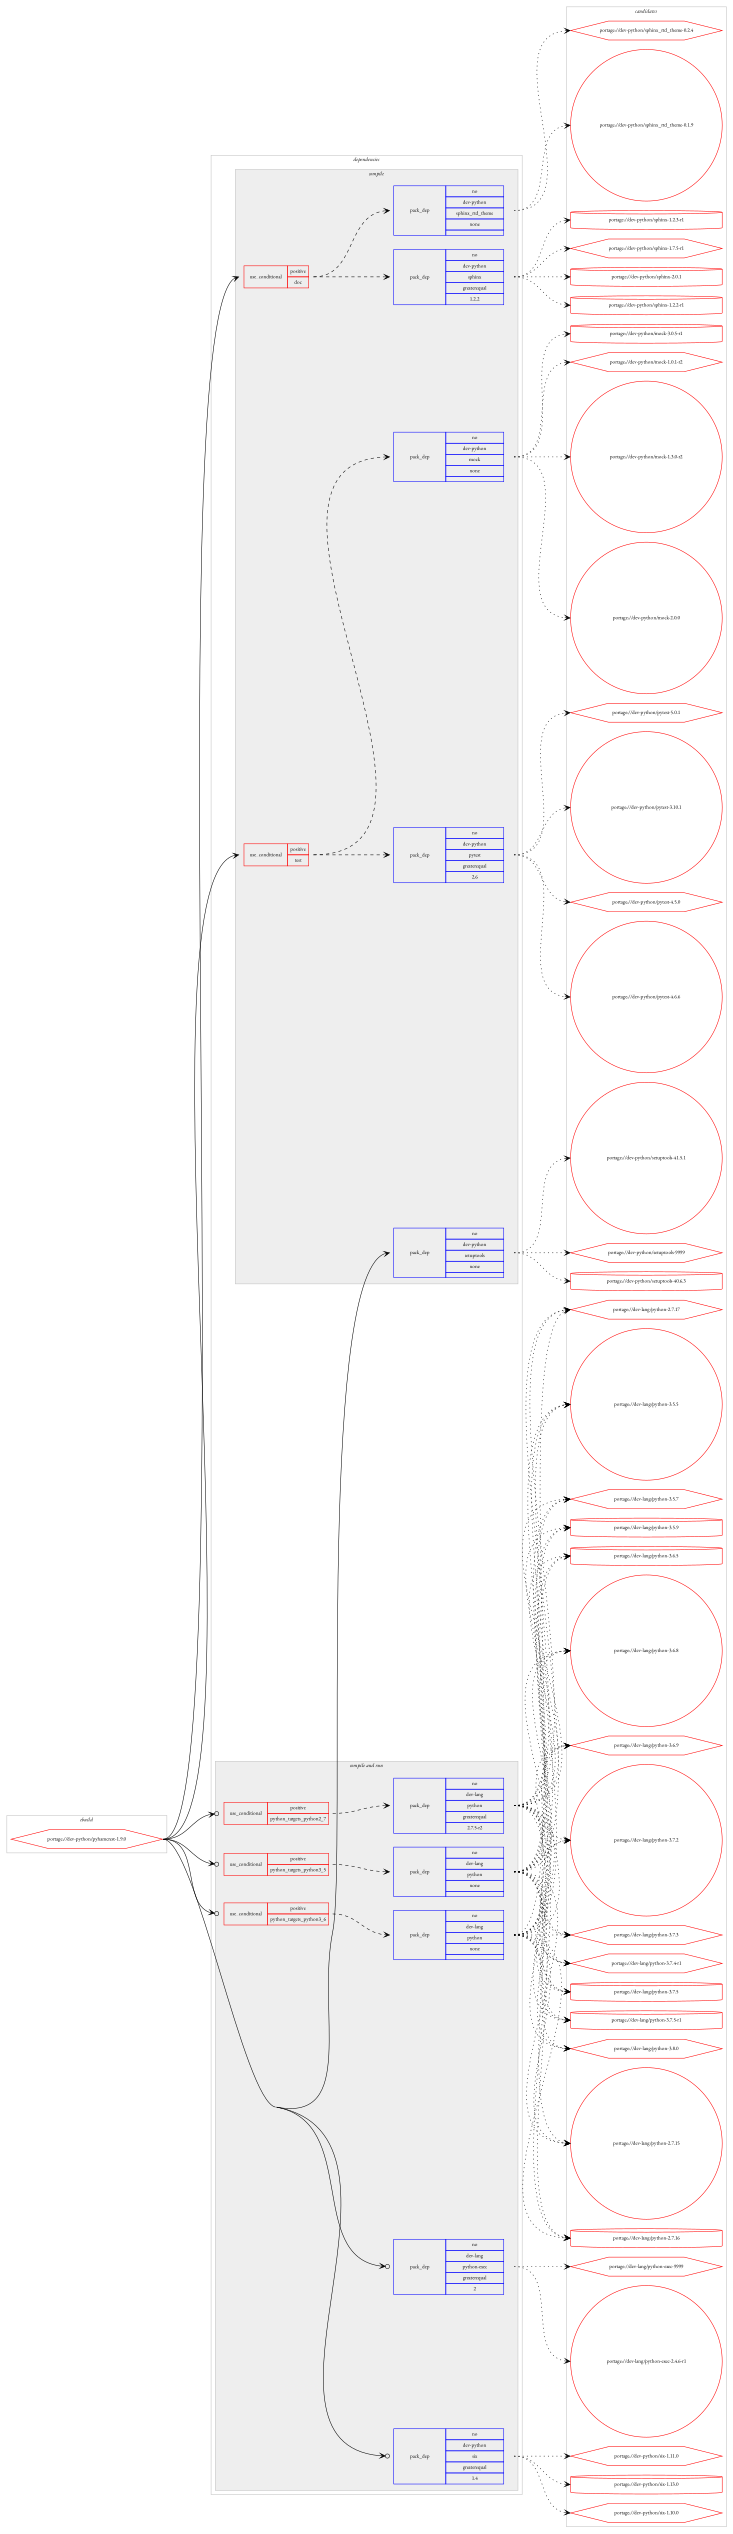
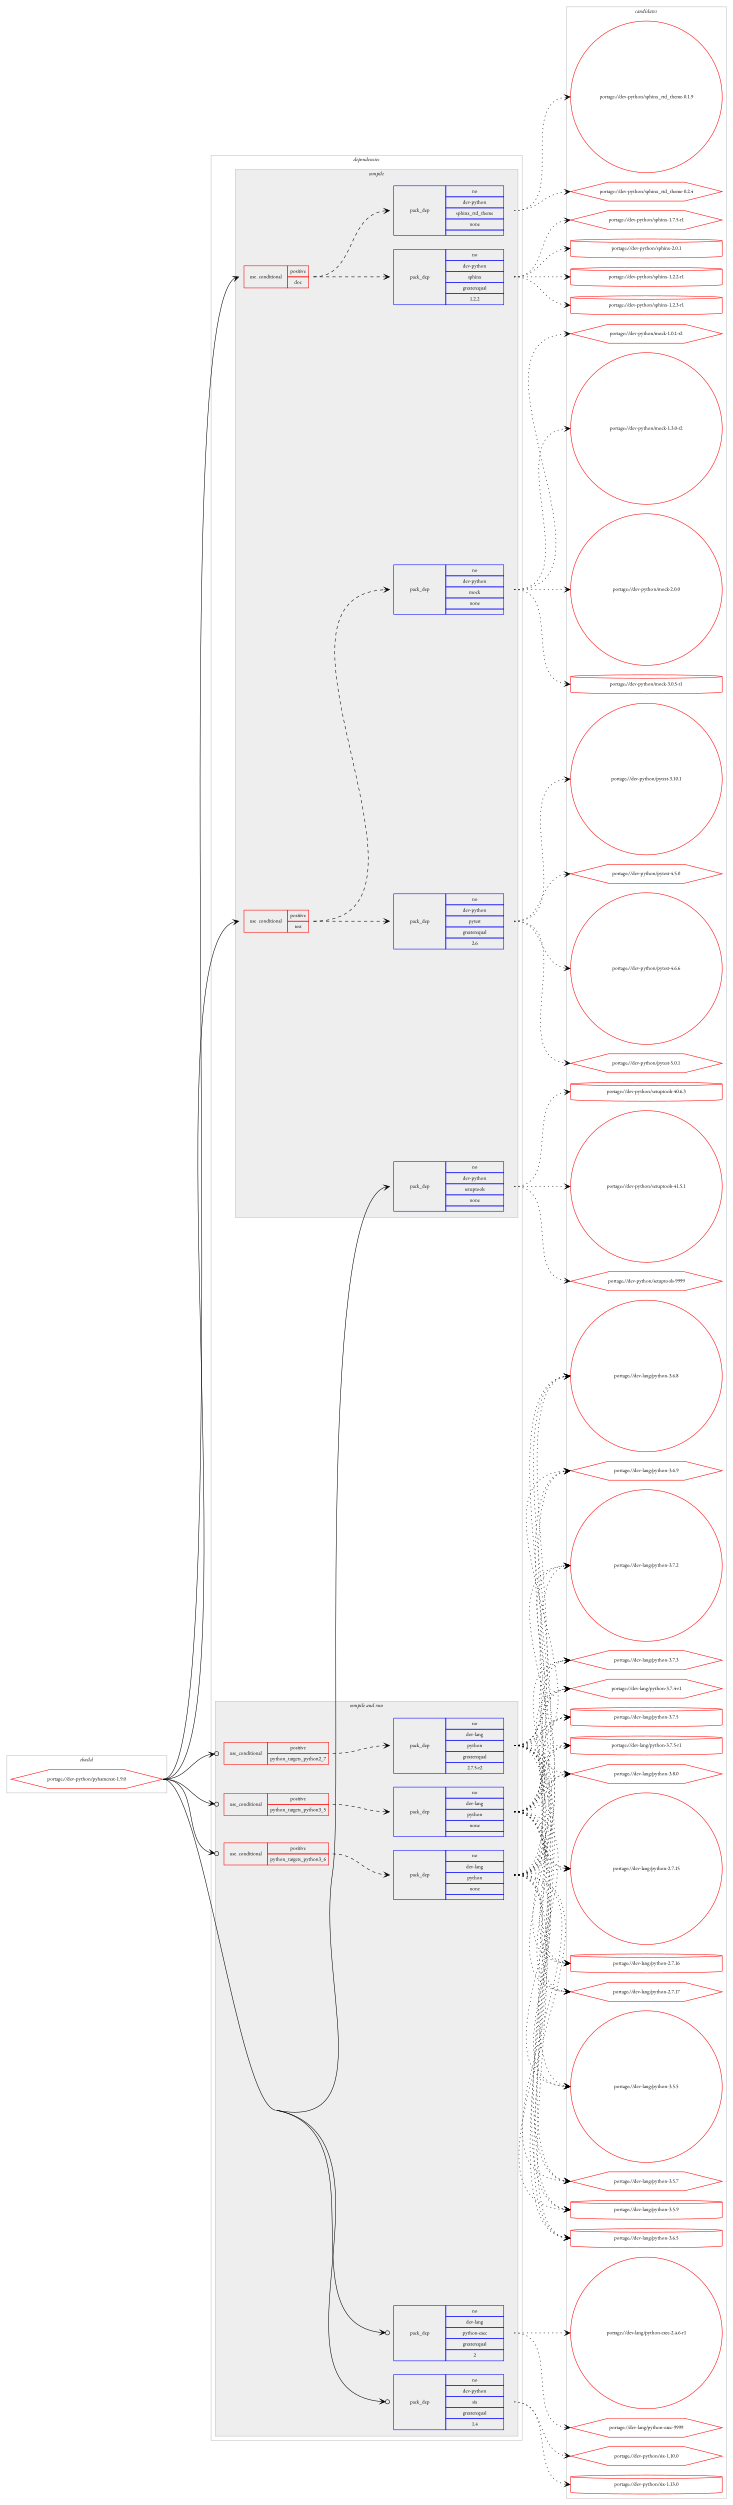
node "portage://dev-python/six-1.11.0": removed
